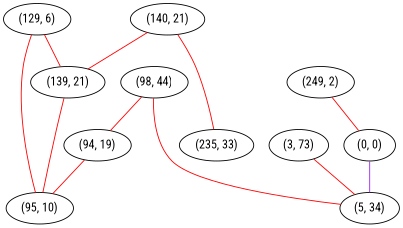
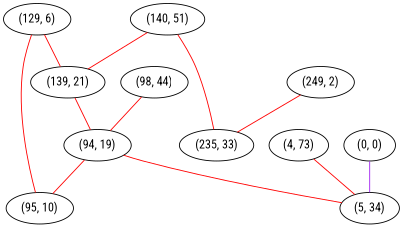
node "(140, 21)": label "(140, 21)" -> "(140, 51)"
edge "(249, 2)" -- "(0, 0)": now "(249, 2)" -- "(235, 33)"
edge "(139, 21)" -- "(95, 10)": now "(139, 21)" -- "(94, 19)"
node "(3, 73)": label "(3, 73)" -> "(4, 73)"
edge "(98, 44)" -- "(5, 34)": now "(94, 19)" -- "(5, 34)"
